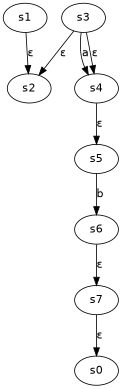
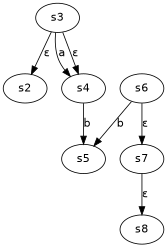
node "s1": removed
edge "s4" -> "s5": label "ε" -> "b"
edge "s5" -> "s6": reversed
node "s0": label "s0" -> "s8"
